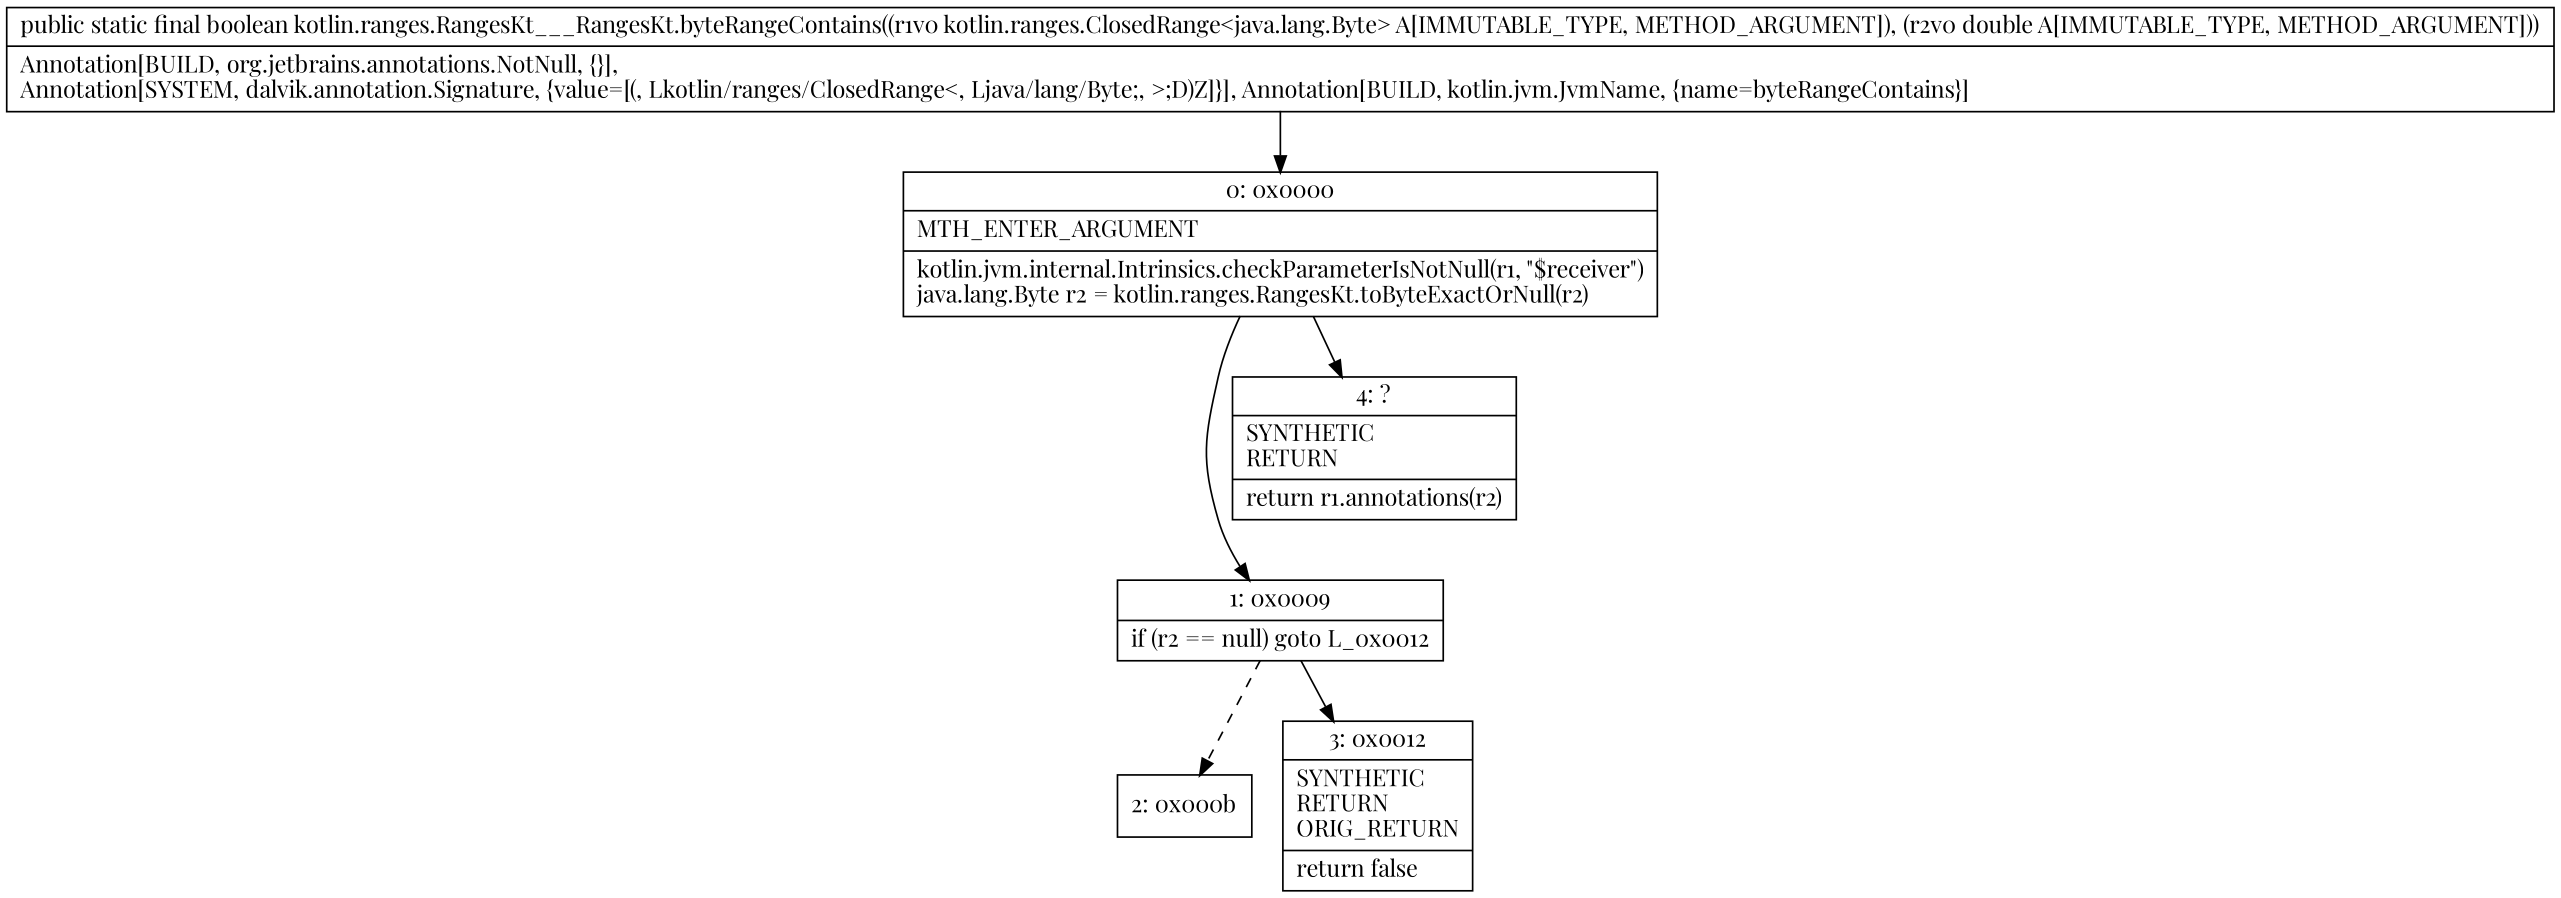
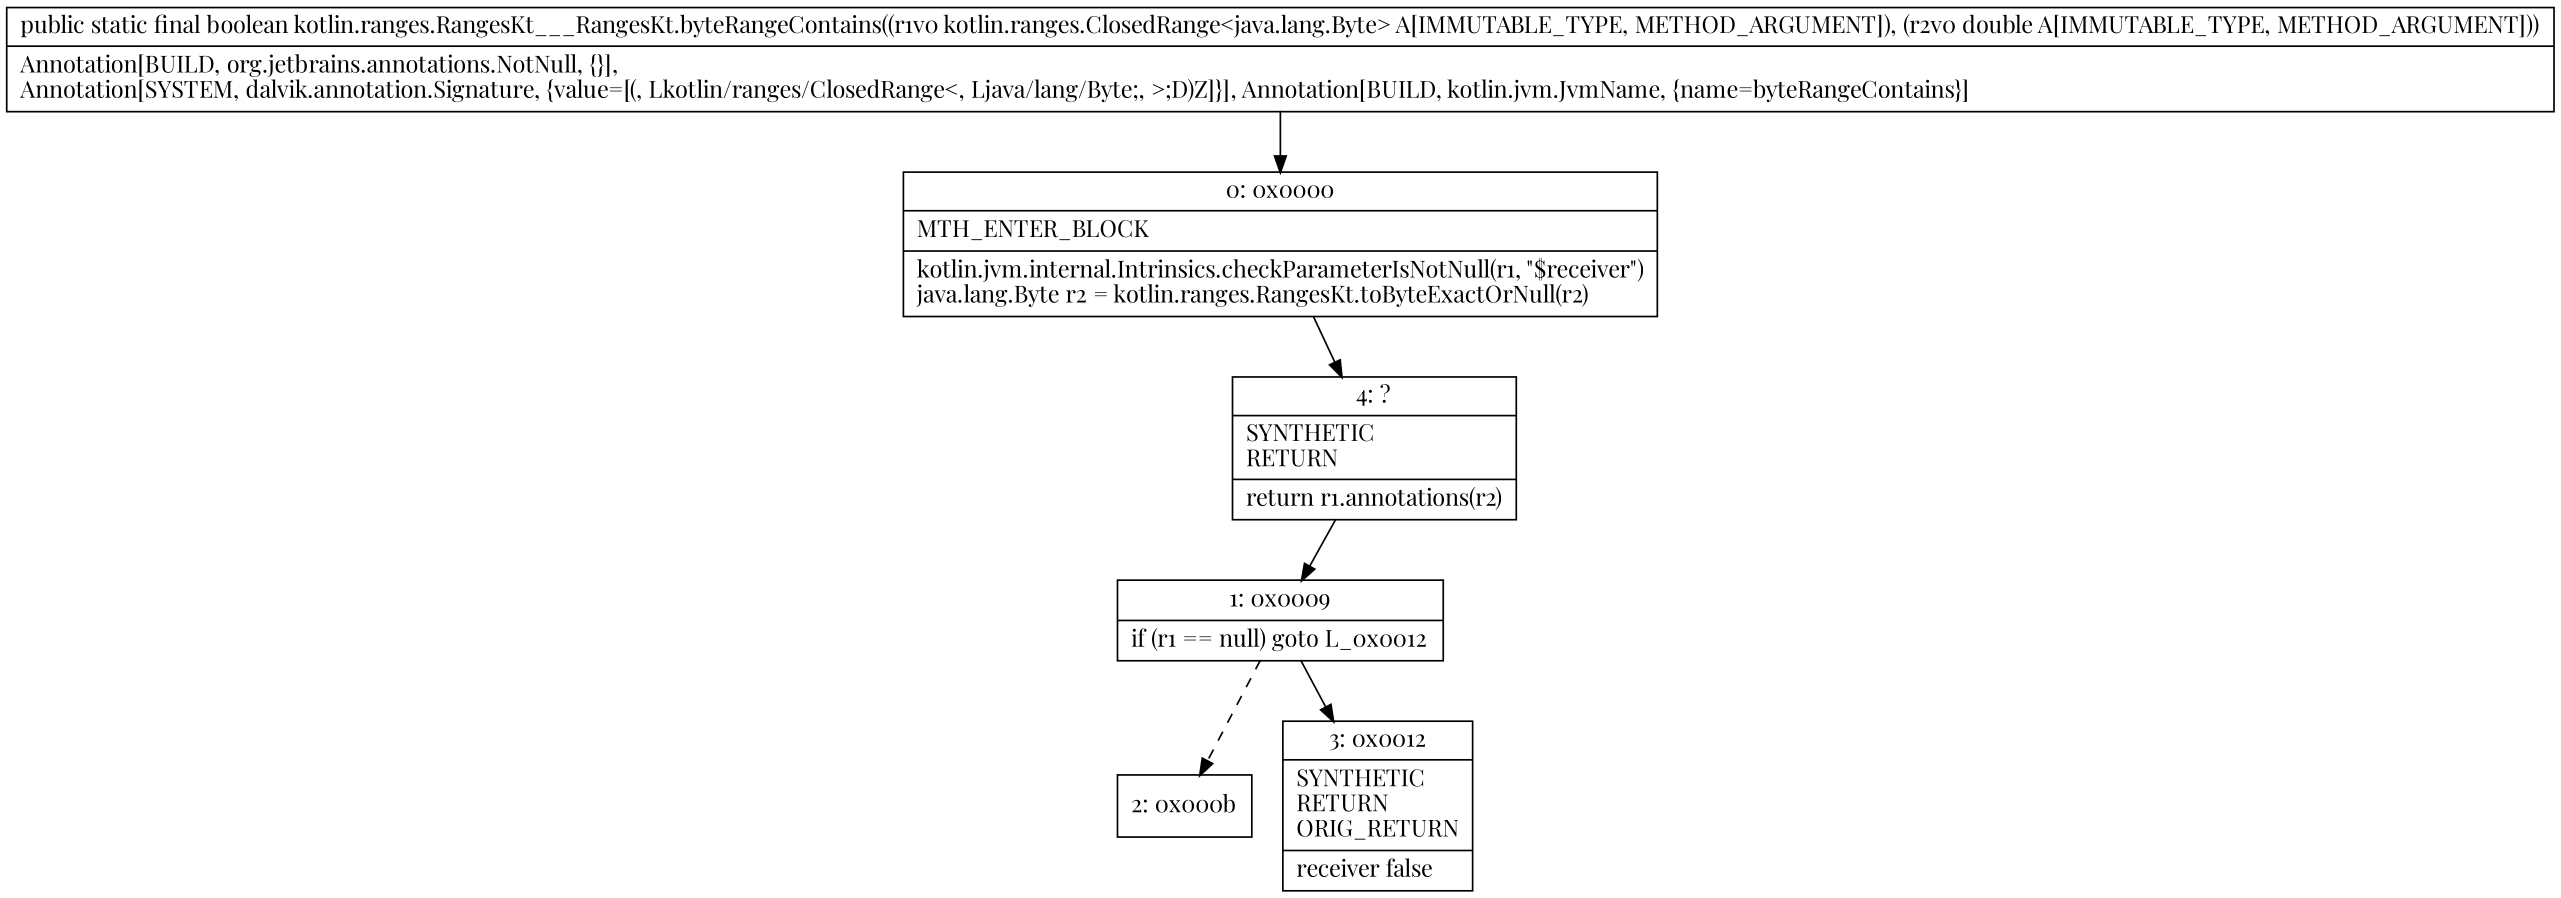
node "0: 0x0000": text "MTH_ENTER_ARGUMENT" -> "MTH_ENTER_BLOCK"
edge "0: 0x0000" -> "1: 0x0009": now "4: ?" -> "1: 0x0009"
node "1: 0x0009": text "if (r2 == null) goto L_0x0012" -> "if (r1 == null) goto L_0x0012"
node "3: 0x0012": text "return false" -> "receiver false"
